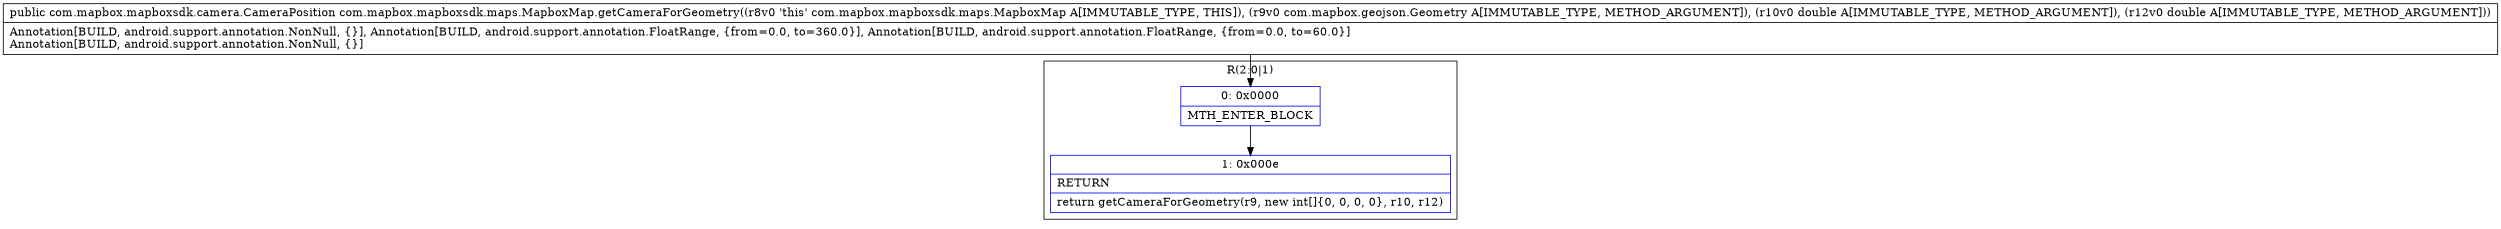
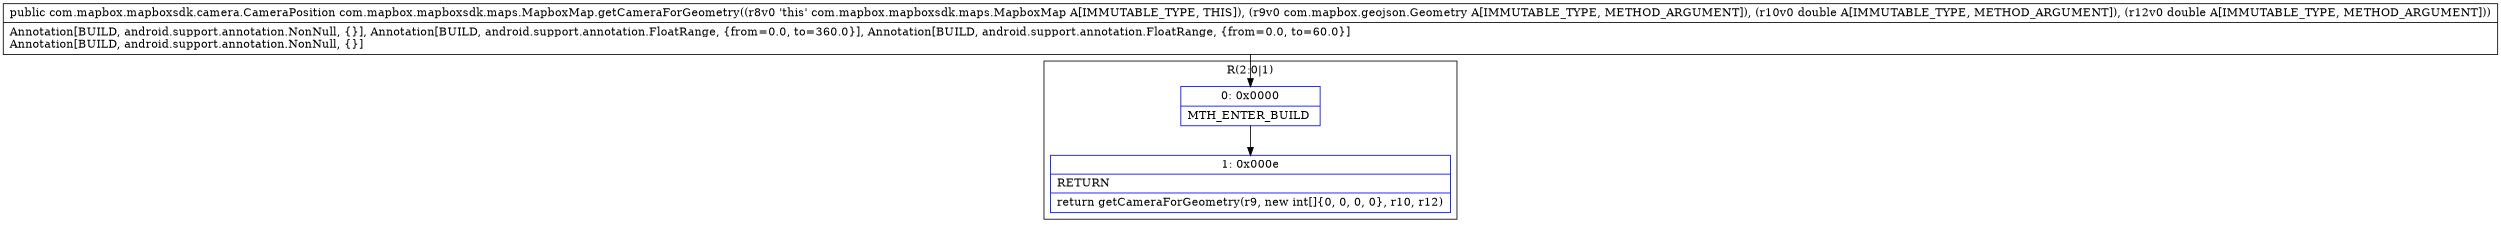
node "0: 0x0000": text "MTH_ENTER_BLOCK" -> "MTH_ENTER_BUILD"
